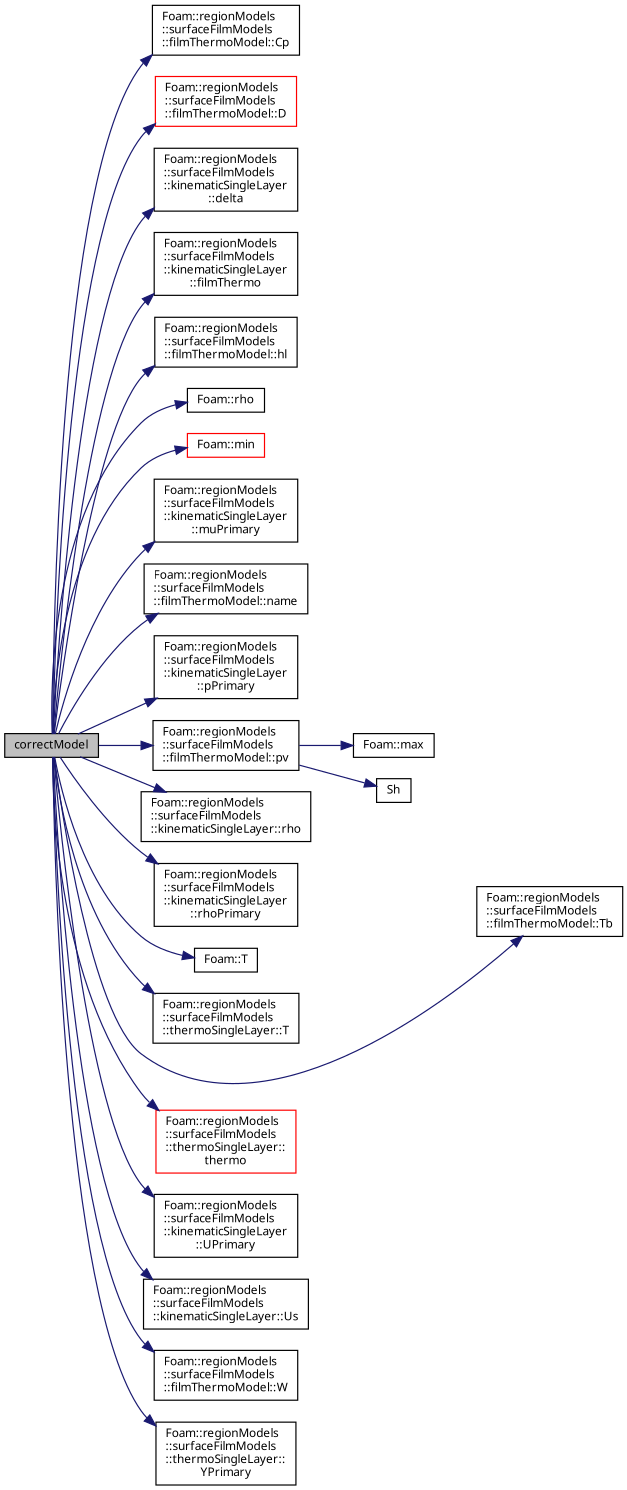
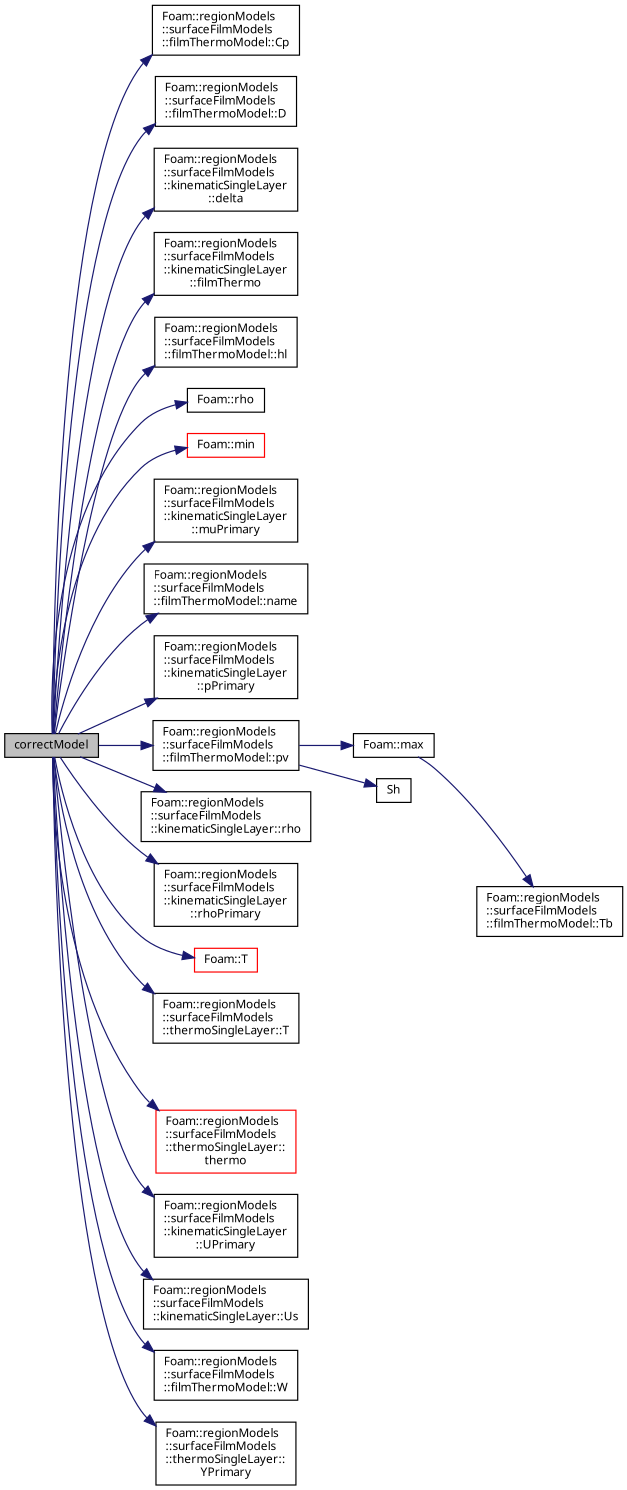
node "Foam::regionModels ::surfaceFilmModels ::filmThermoModel::D": color red -> black
node "Foam::T": color black -> red
edge "correctModel" -> "Foam::regionModels ::surfaceFilmModels ::filmThermoModel::Tb": now "Foam::max" -> "Foam::regionModels ::surfaceFilmModels ::filmThermoModel::Tb"
